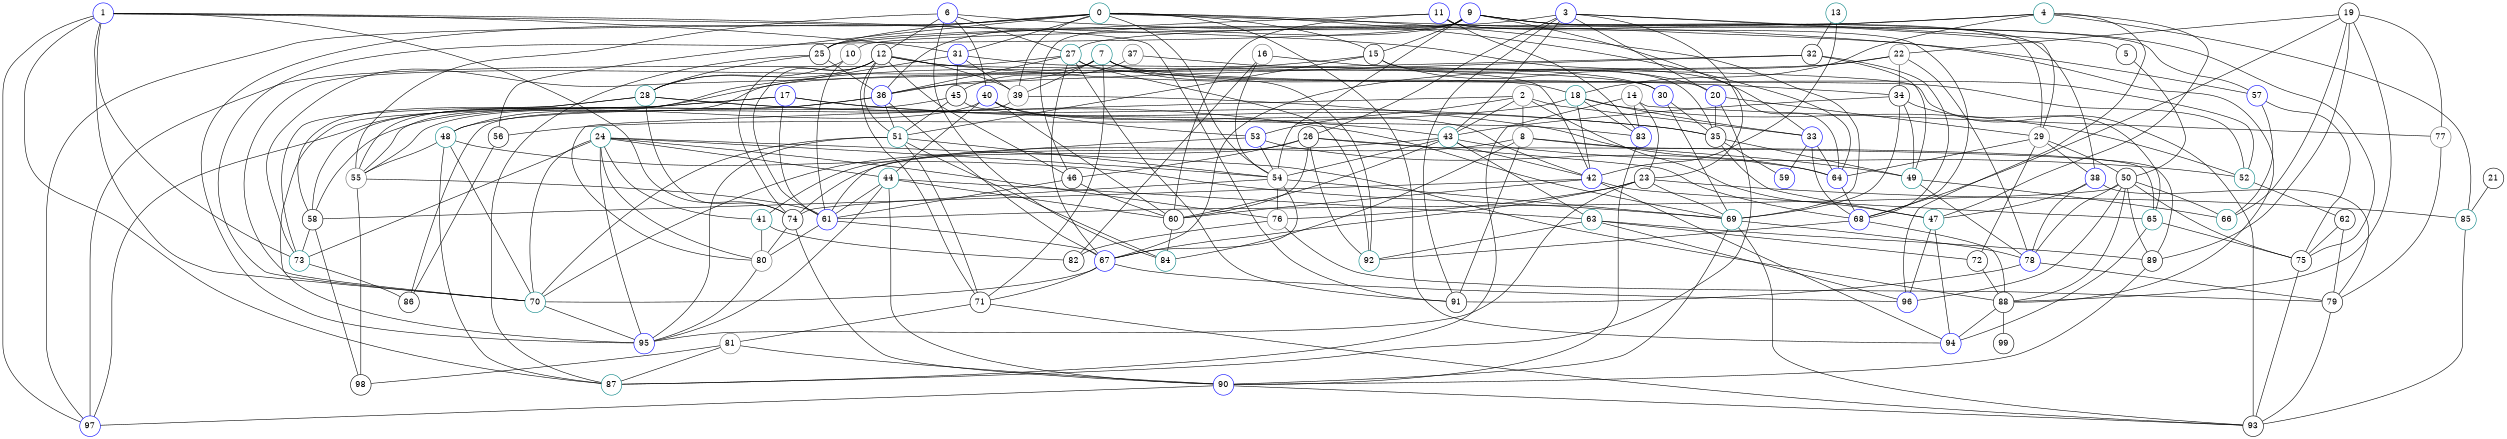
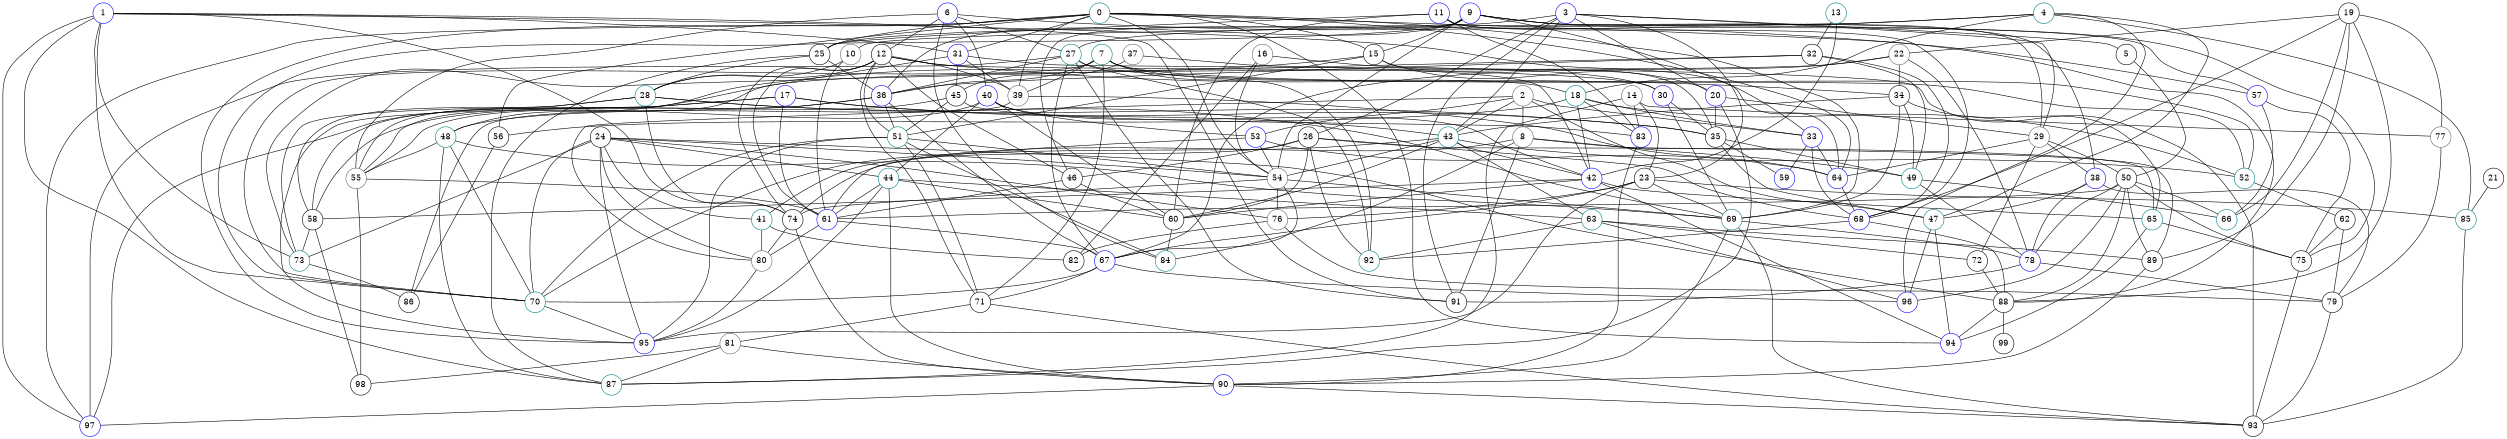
node "24": color teal -> black
